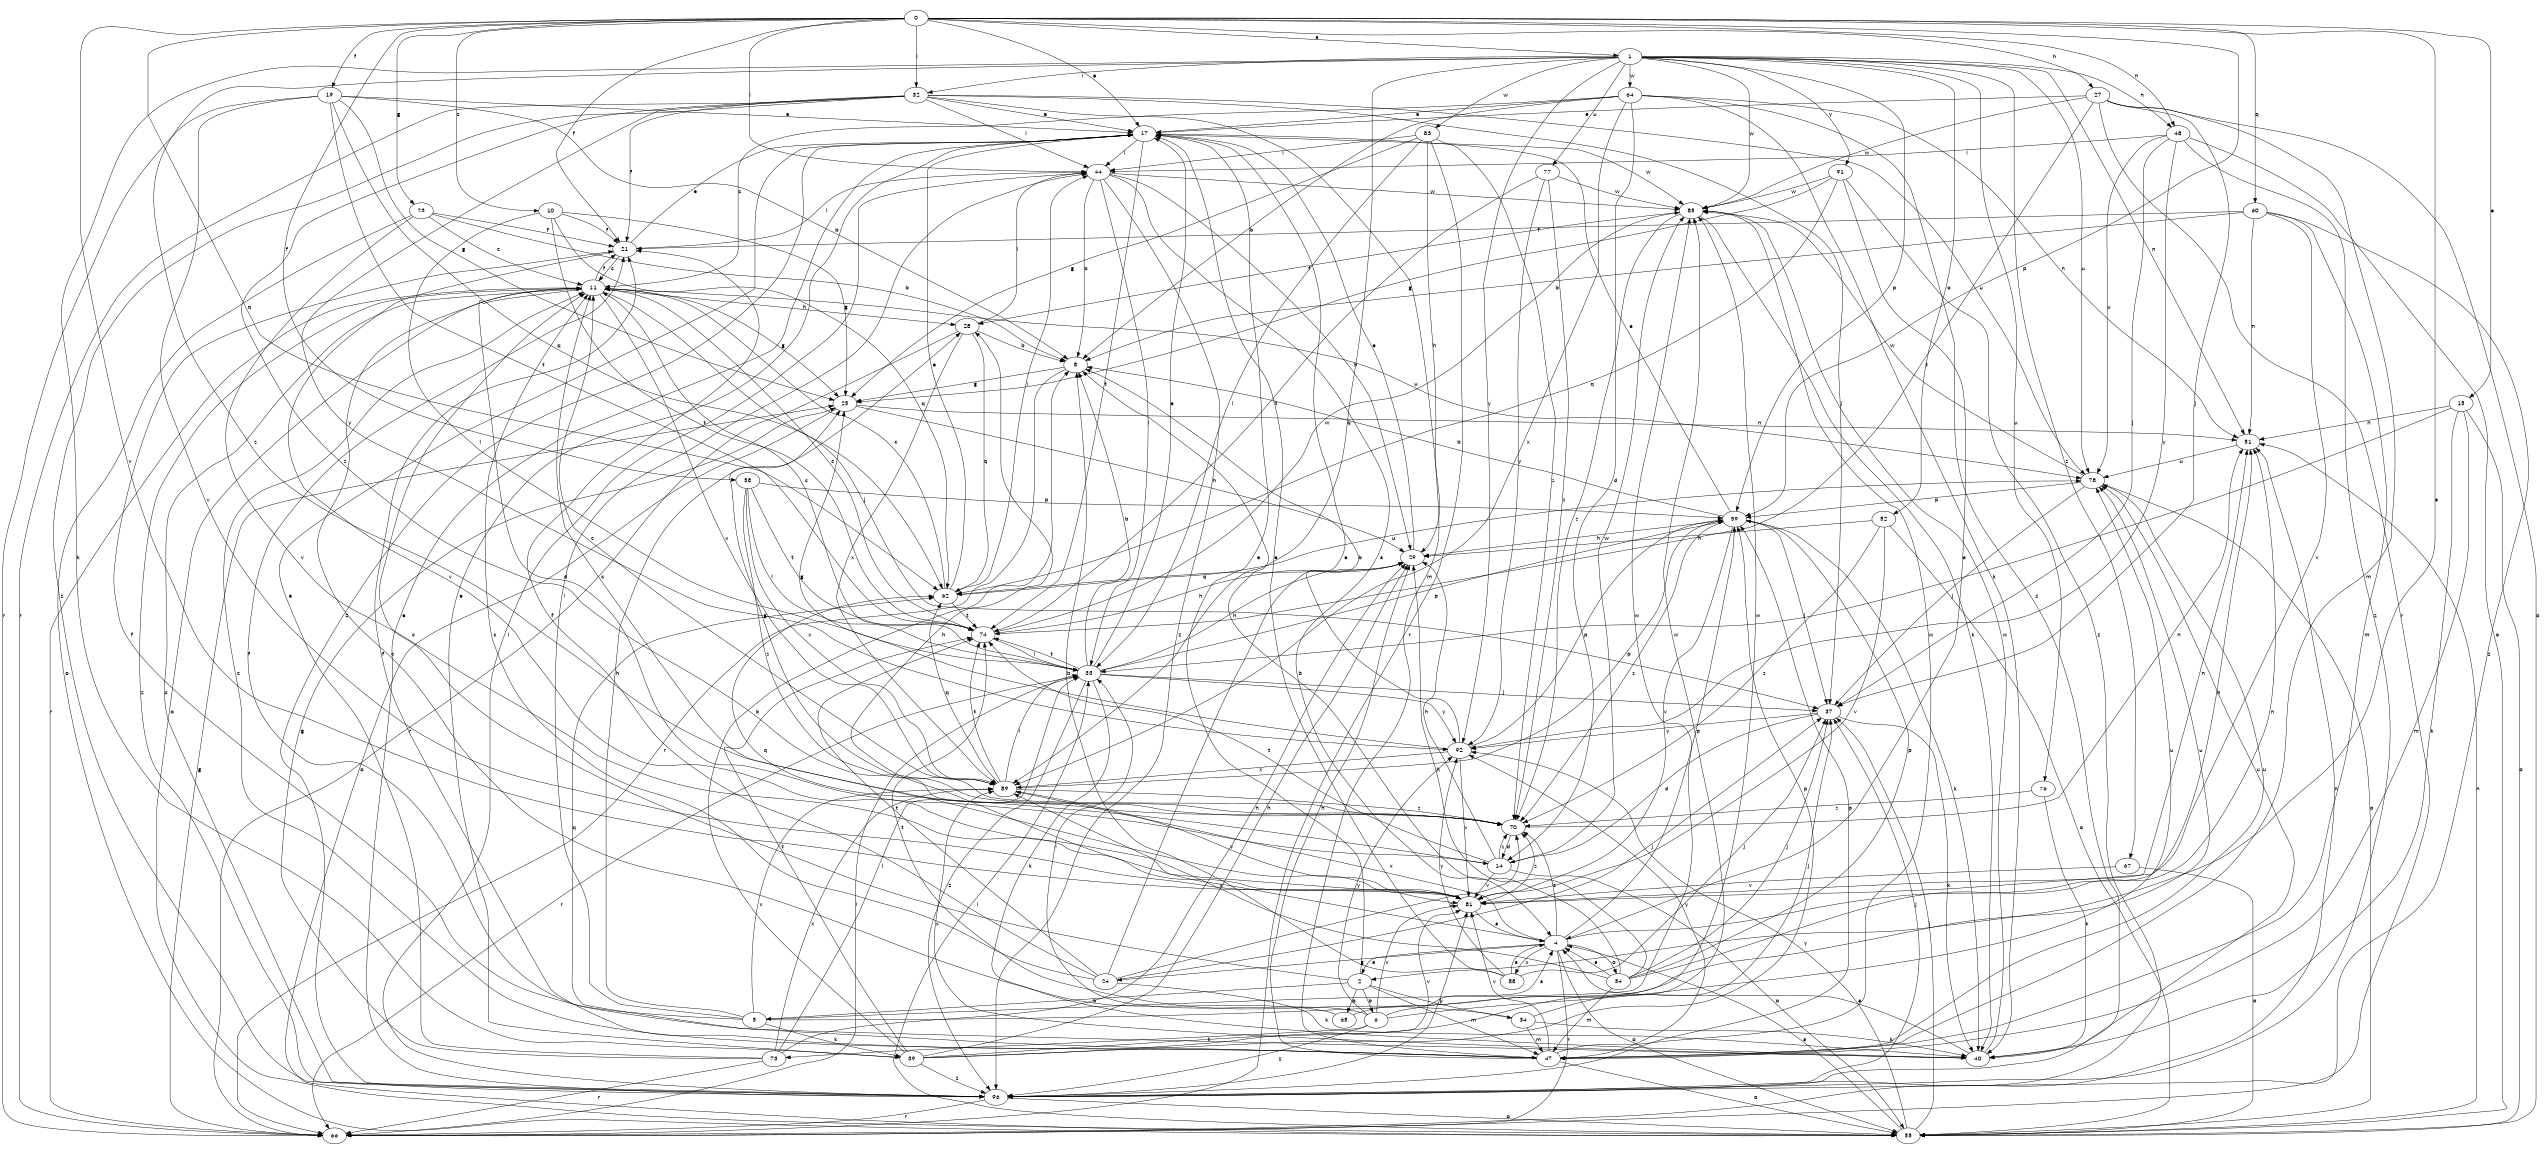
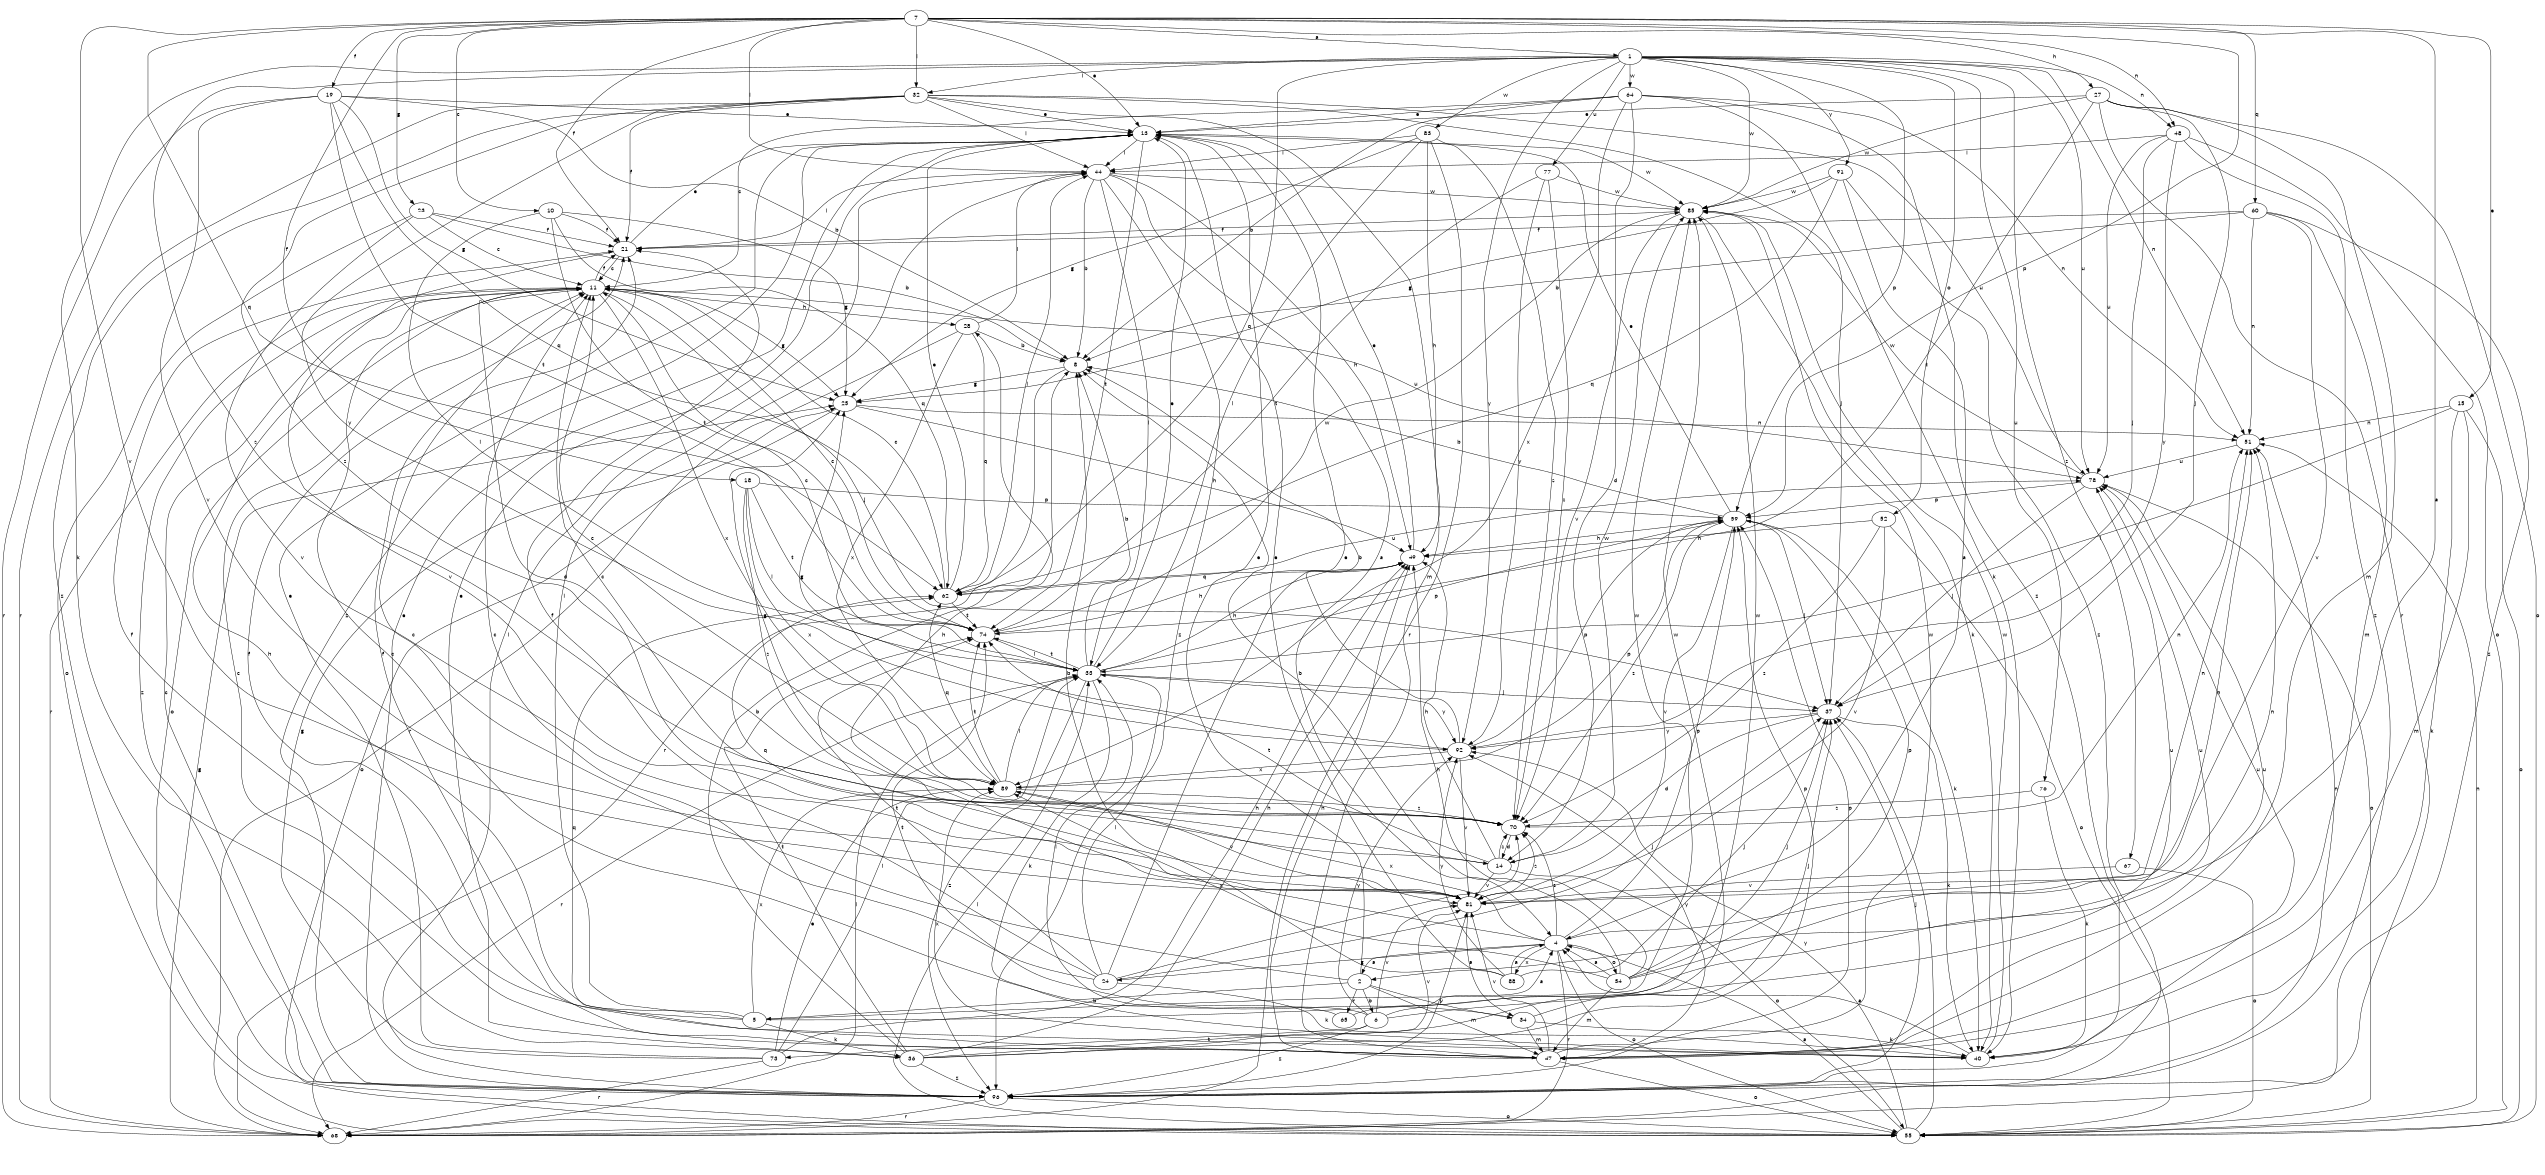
node "0": label "0" -> "7"
node "17": label "17" -> "13"
edge "85" -> "28": now "85" -> "21"
edge "1" -> "89": now "1" -> "62"
node "58": label "58" -> "18"
edge "85" -> "70": label "s" -> "v"
node "29": label "29" -> "49"
edge "5" -> "28": now "5" -> "11"
edge "24" -> "33": added, label "i"
edge "73" -> "89": label "x" -> "e"
edge "81" -> "4": now "81" -> "34"
edge "2" -> "65": label "p" -> "r"
node "39": label "39" -> "36"
node "66": label "66" -> "68"
